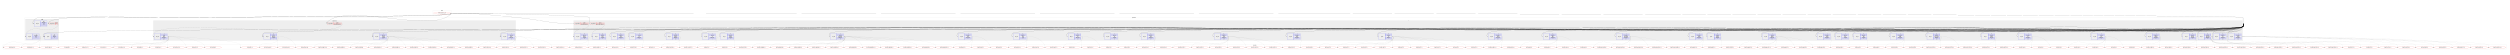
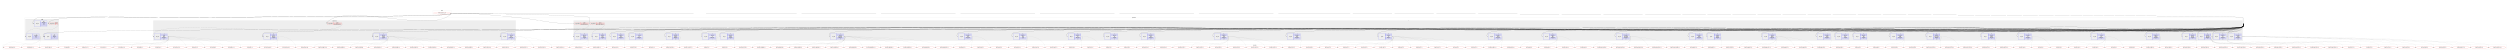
node "dev-lang/python-3.6.3-r1": added
